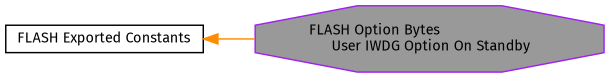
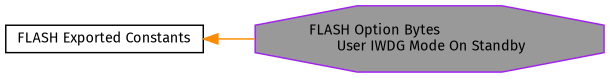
node "FLASH Option Bytes User IWDG Option On Standby": label "FLASH Option Bytes User IWDG Option On Standby" -> "FLASH Option Bytes User IWDG Mode On Standby"
